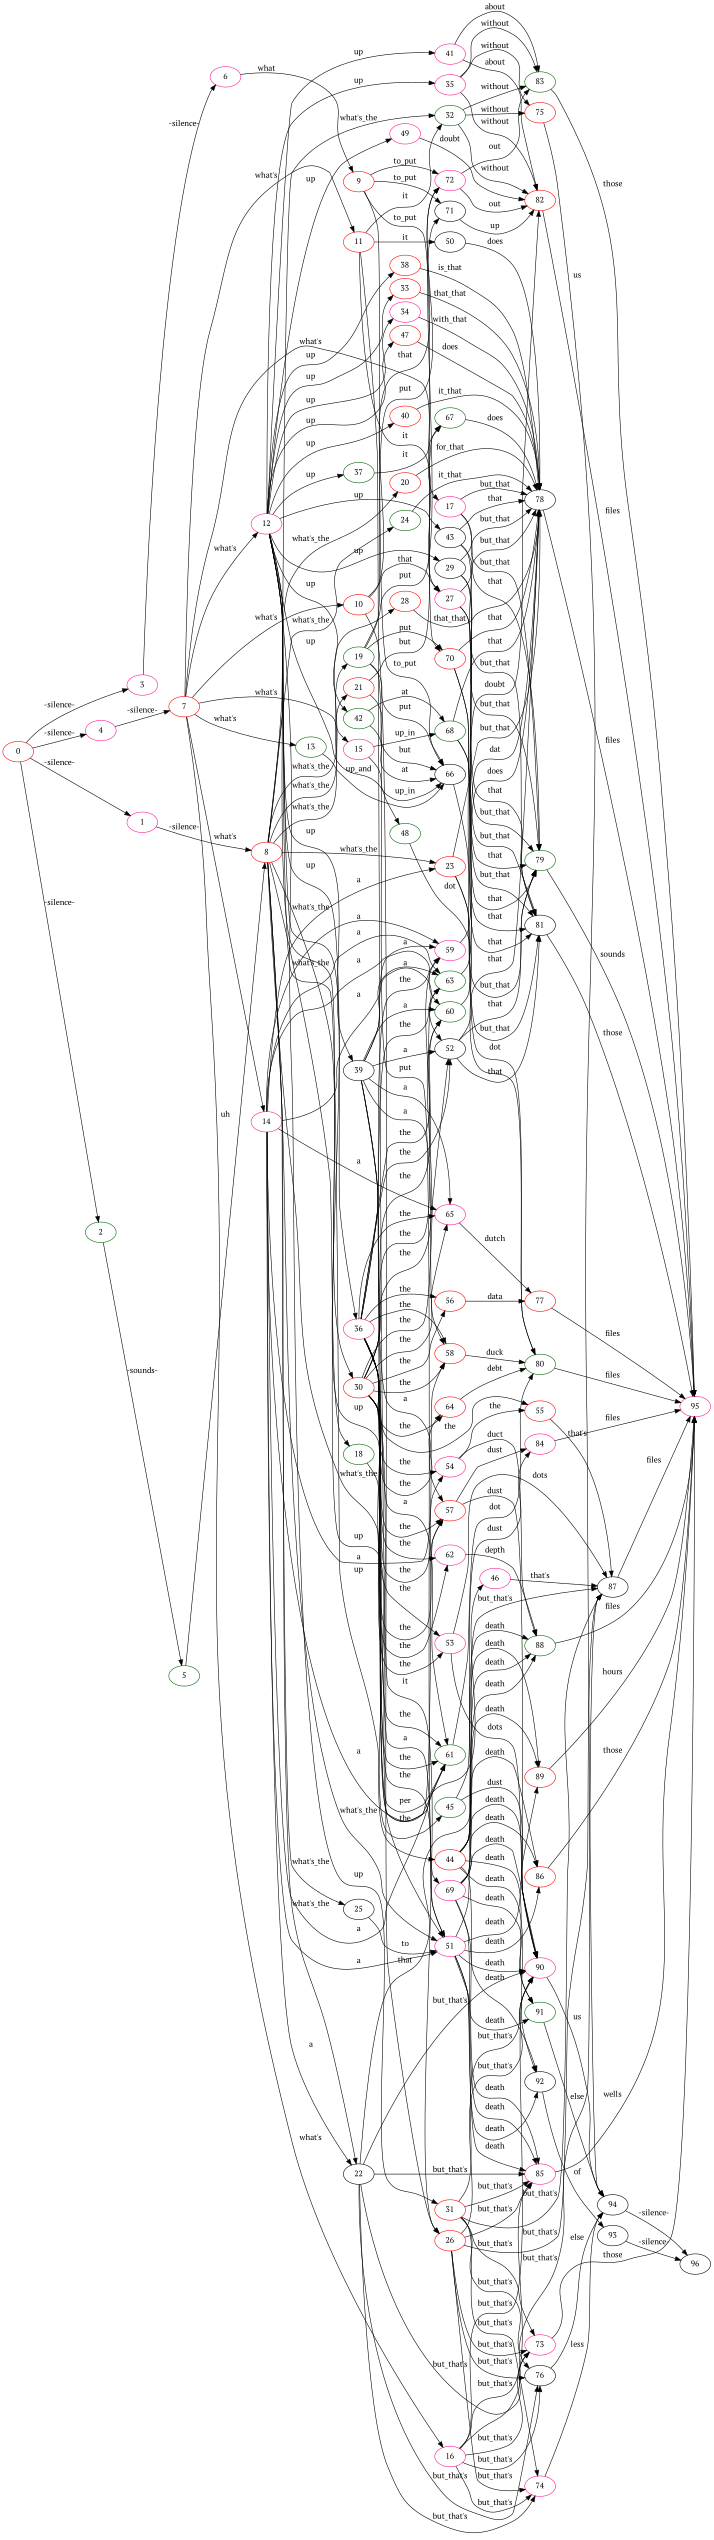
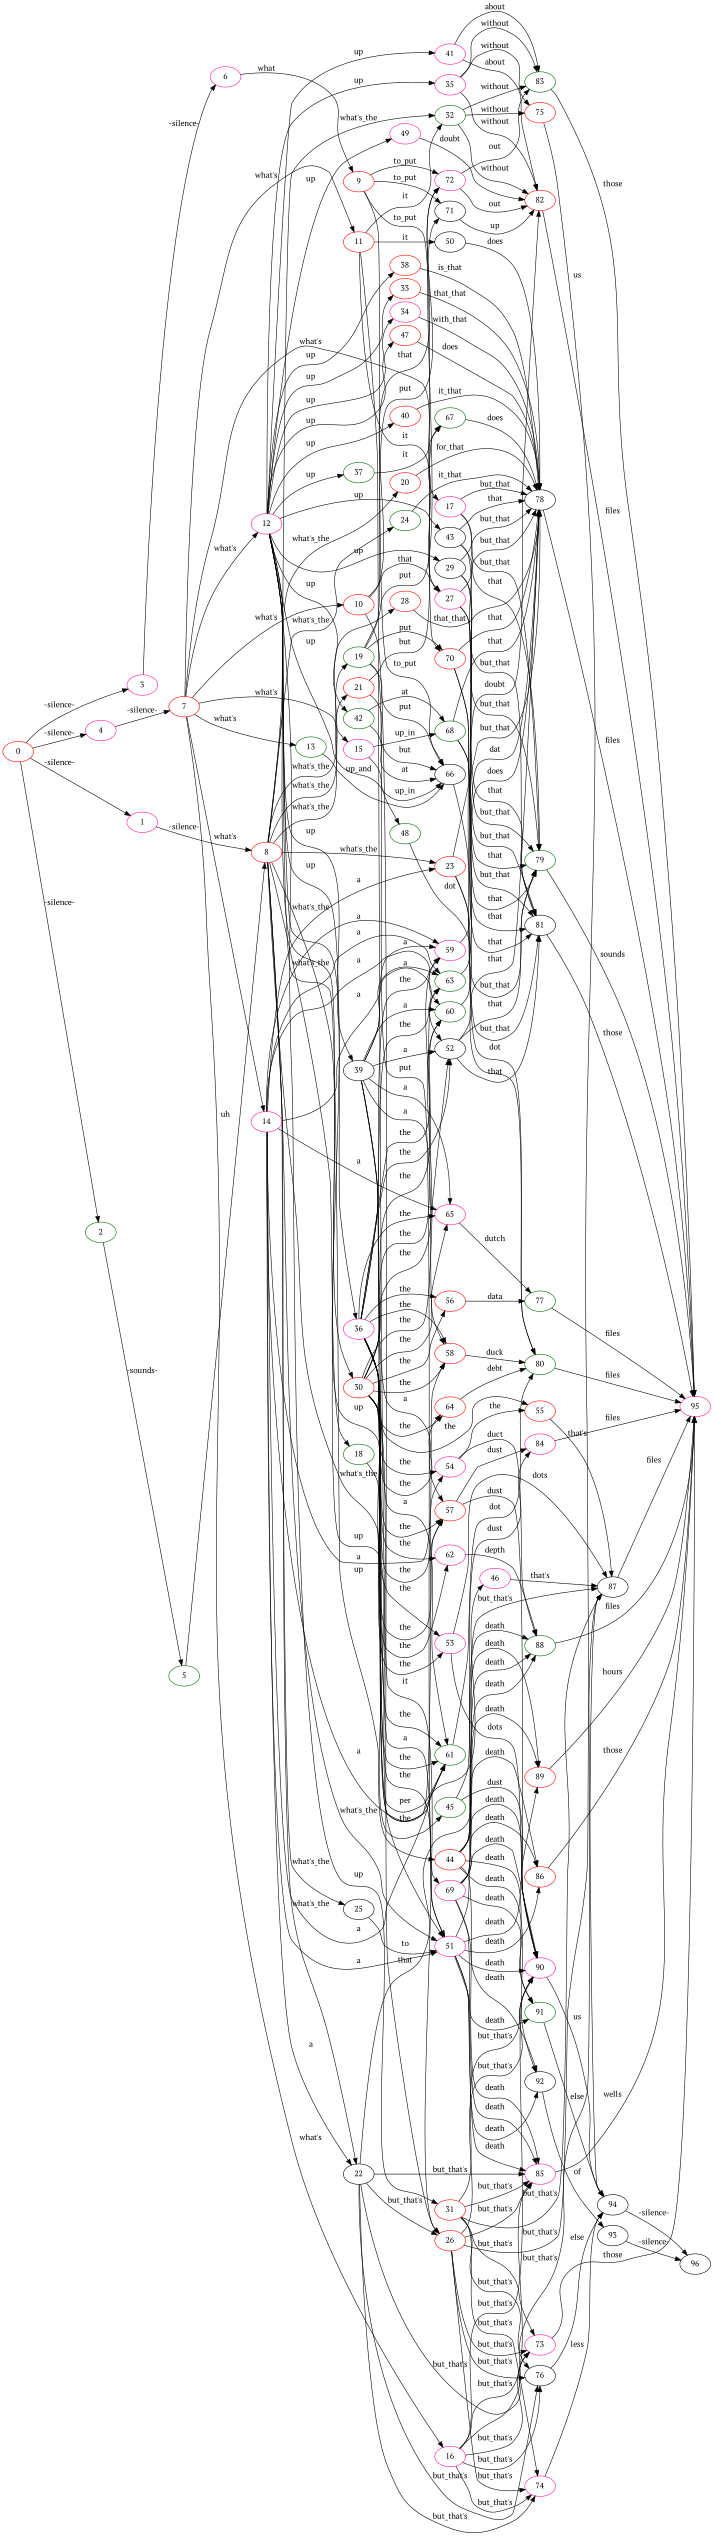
node "77": color red -> darkgreen
edge "22" -> "90": now "22" -> "26"
